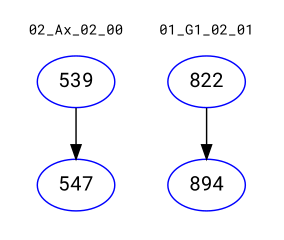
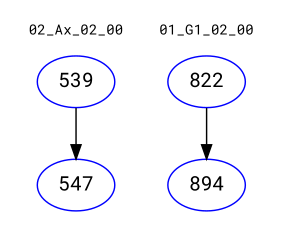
cluster "01_G1_02_01": label "01_G1_02_01" -> "01_G1_02_00"
